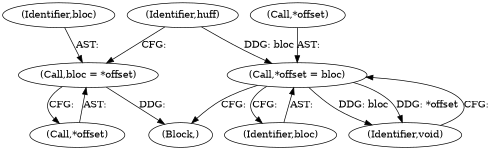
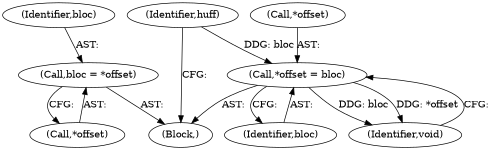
edge "(Identifier,huff)" -> "(Call,bloc = *offset)": now "(Identifier,huff)" -> "(Block,)"
edge "(Call,bloc = *offset)" -> "(Block,)": label "DDG: " -> "AST: "
edge "(Call,*offset = bloc)" -> "(Block,)": label "CFG: " -> "AST: "
